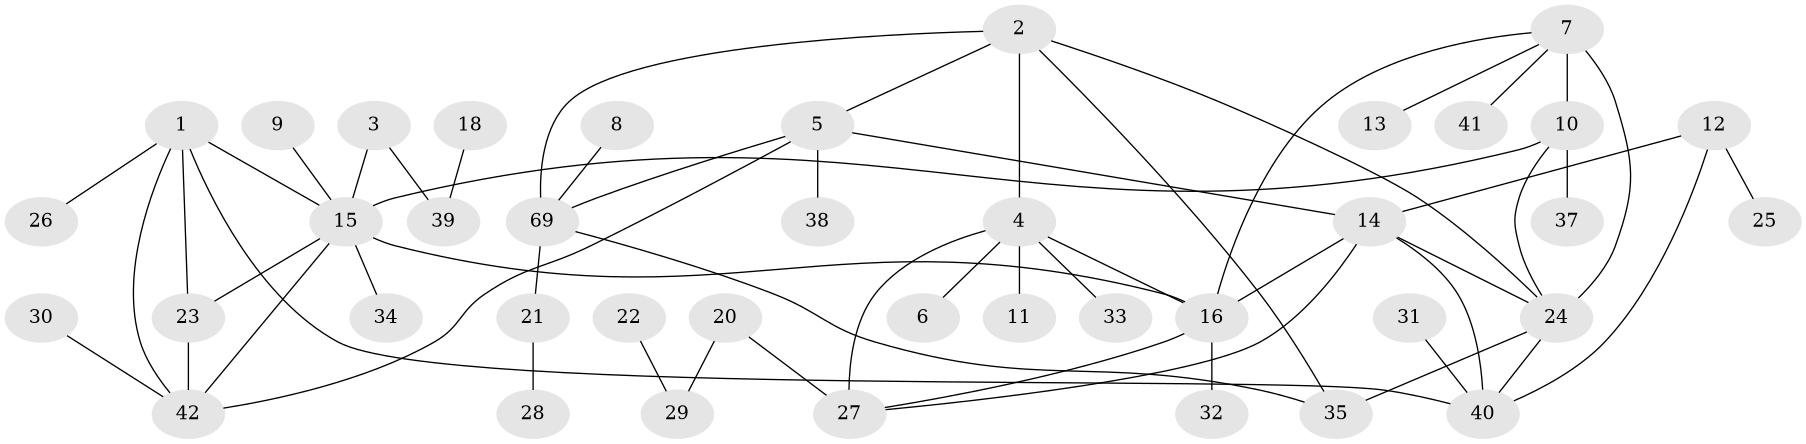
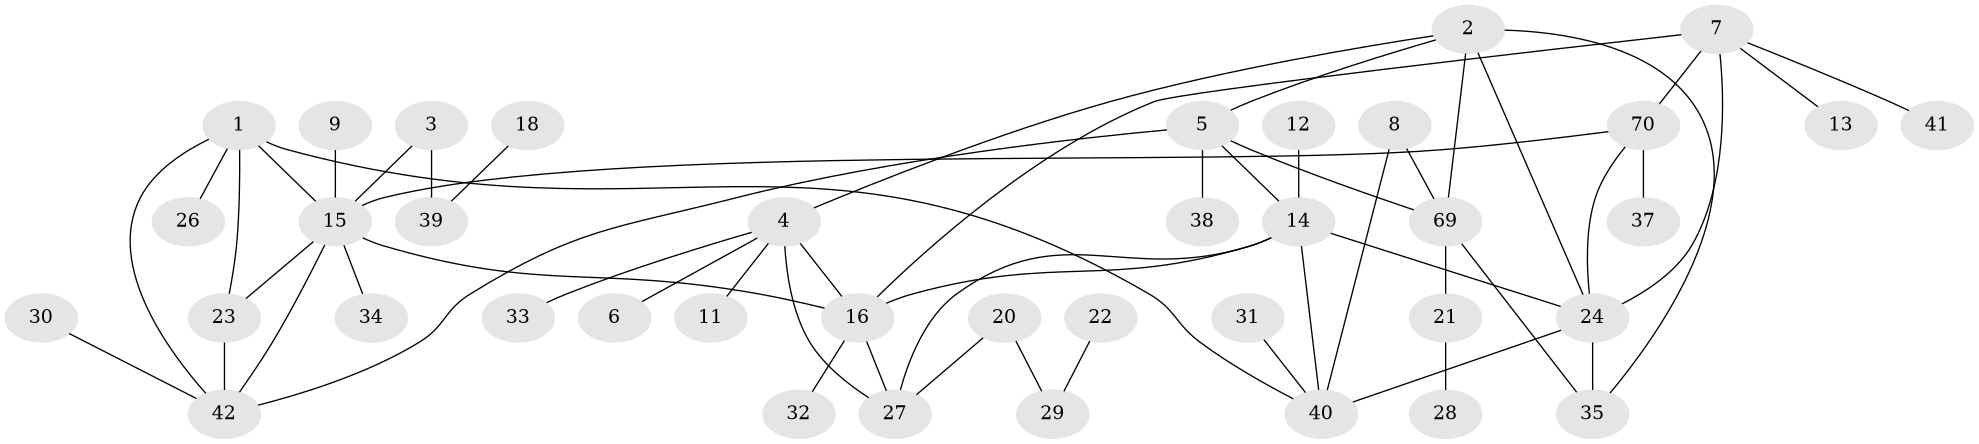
node "10": label "10" -> "70"
node "25": removed
edge "12" -- "40": now "8" -- "40"
